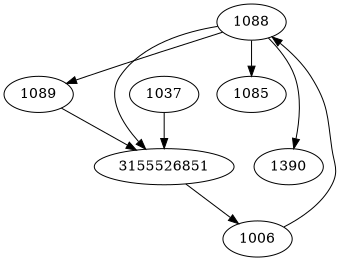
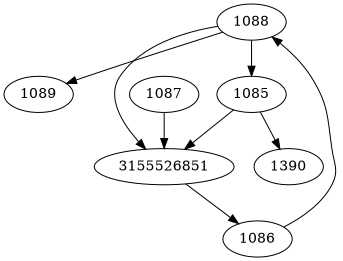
edge "1088" -> "1390": now "1085" -> "1390"
node "1037": label "1037" -> "1087"
edge "1089" -> "3155526851": now "1085" -> "3155526851"
node "1006": label "1006" -> "1086"
